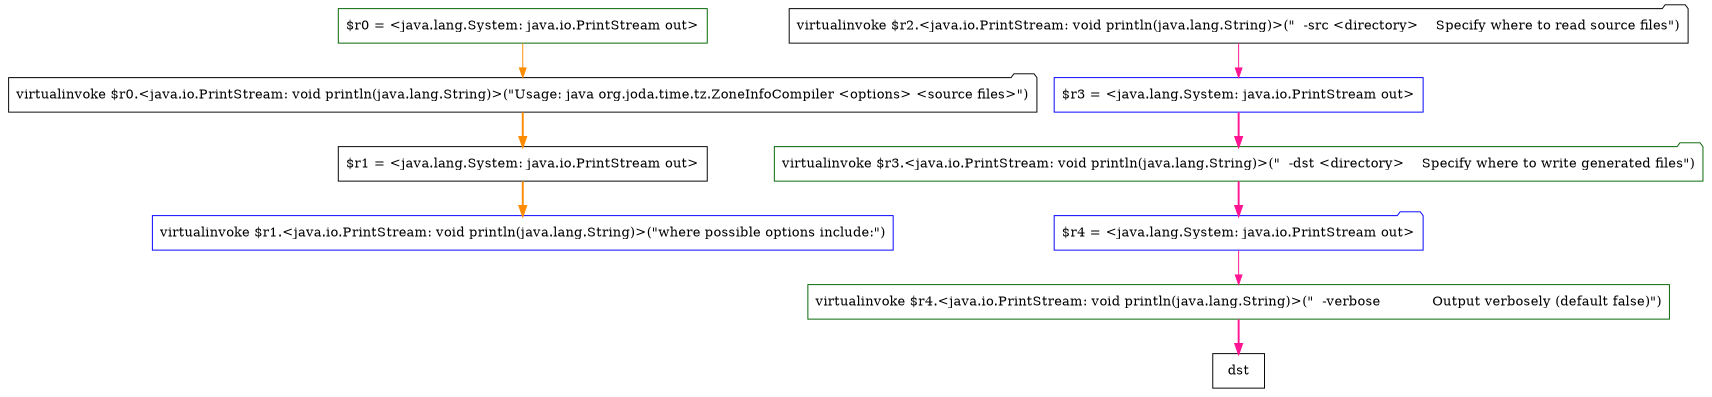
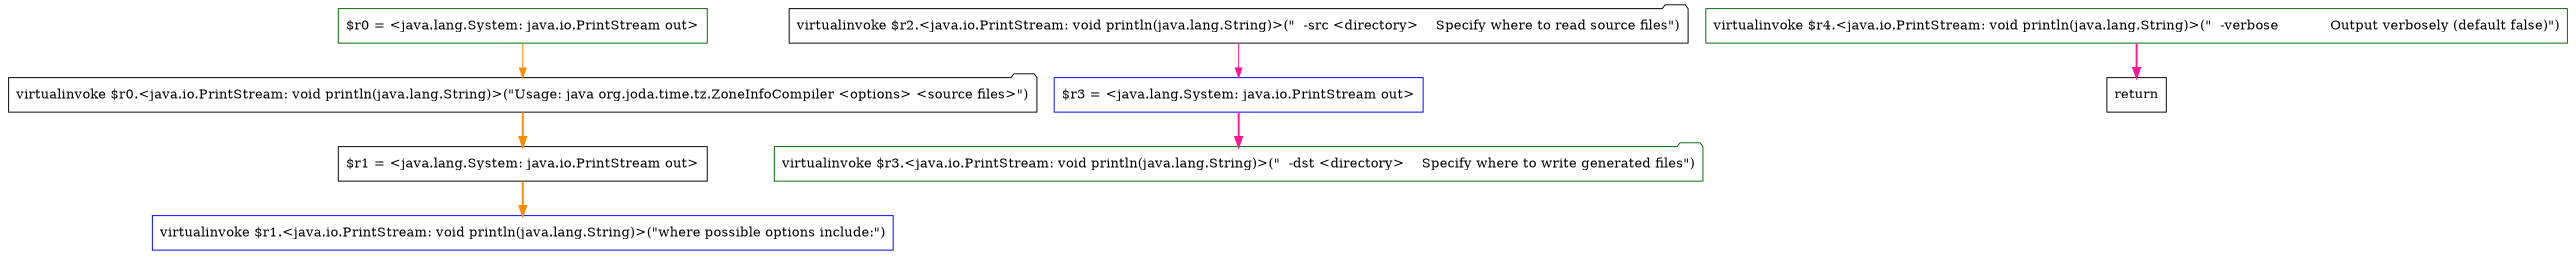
node "$r4 = <java.lang.System: java.io.PrintStream out>": removed
node "dst": label "dst" -> "return"
